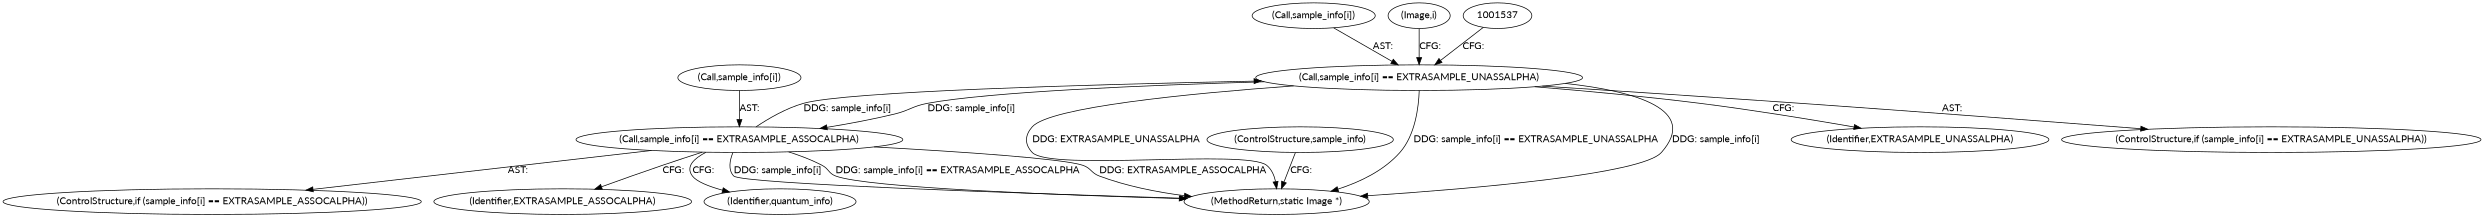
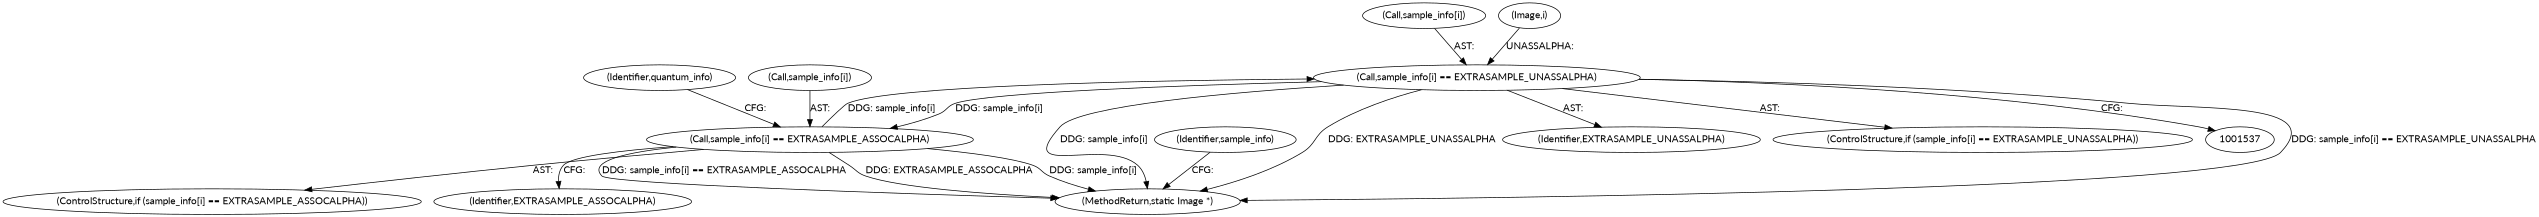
edge "1001537" -> "(Call,sample_info[i] == EXTRASAMPLE_UNASSALPHA)": reversed
edge "(Image,i)" -> "(Call,sample_info[i] == EXTRASAMPLE_UNASSALPHA)": label "CFG: " -> "UNASSALPHA: "
edge "(Call,sample_info[i] == EXTRASAMPLE_UNASSALPHA)" -> "(Identifier,EXTRASAMPLE_UNASSALPHA)": label "CFG: " -> "AST: "
node "(ControlStructure,sample_info)": label "(ControlStructure,sample_info)" -> "(Identifier,sample_info)"
edge "(Call,sample_info[i] == EXTRASAMPLE_ASSOCALPHA)" -> "(Identifier,quantum_info)": reversed
